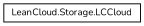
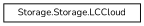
node "LeanCloud.Storage.LCCloud": label "LeanCloud.Storage.LCCloud" -> "Storage.Storage.LCCloud"
